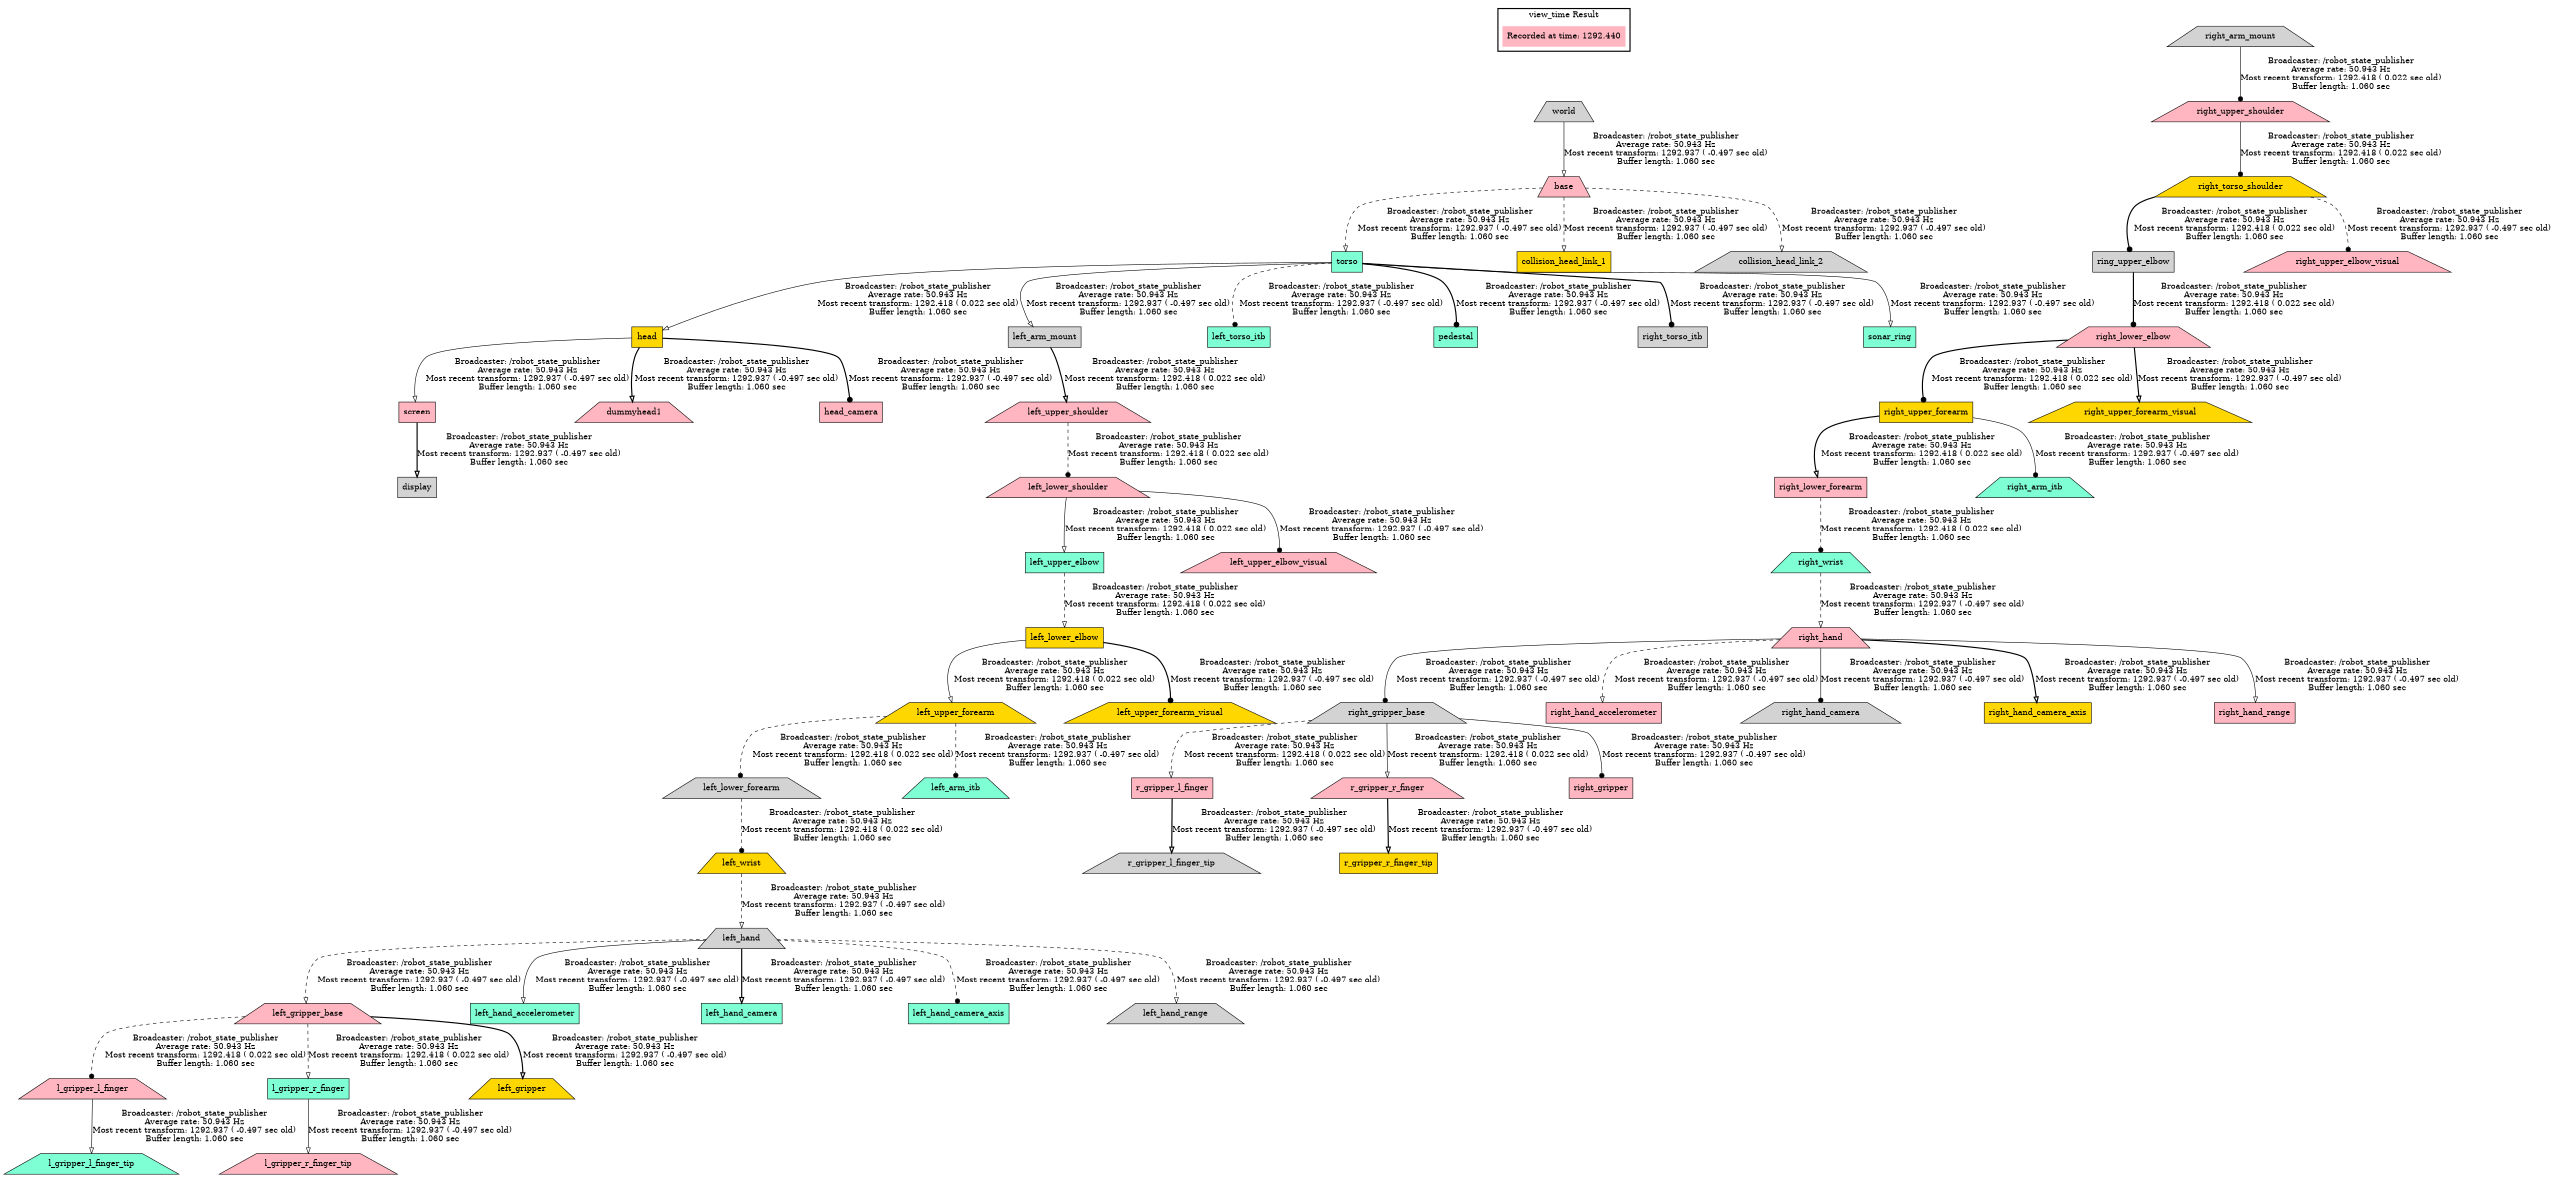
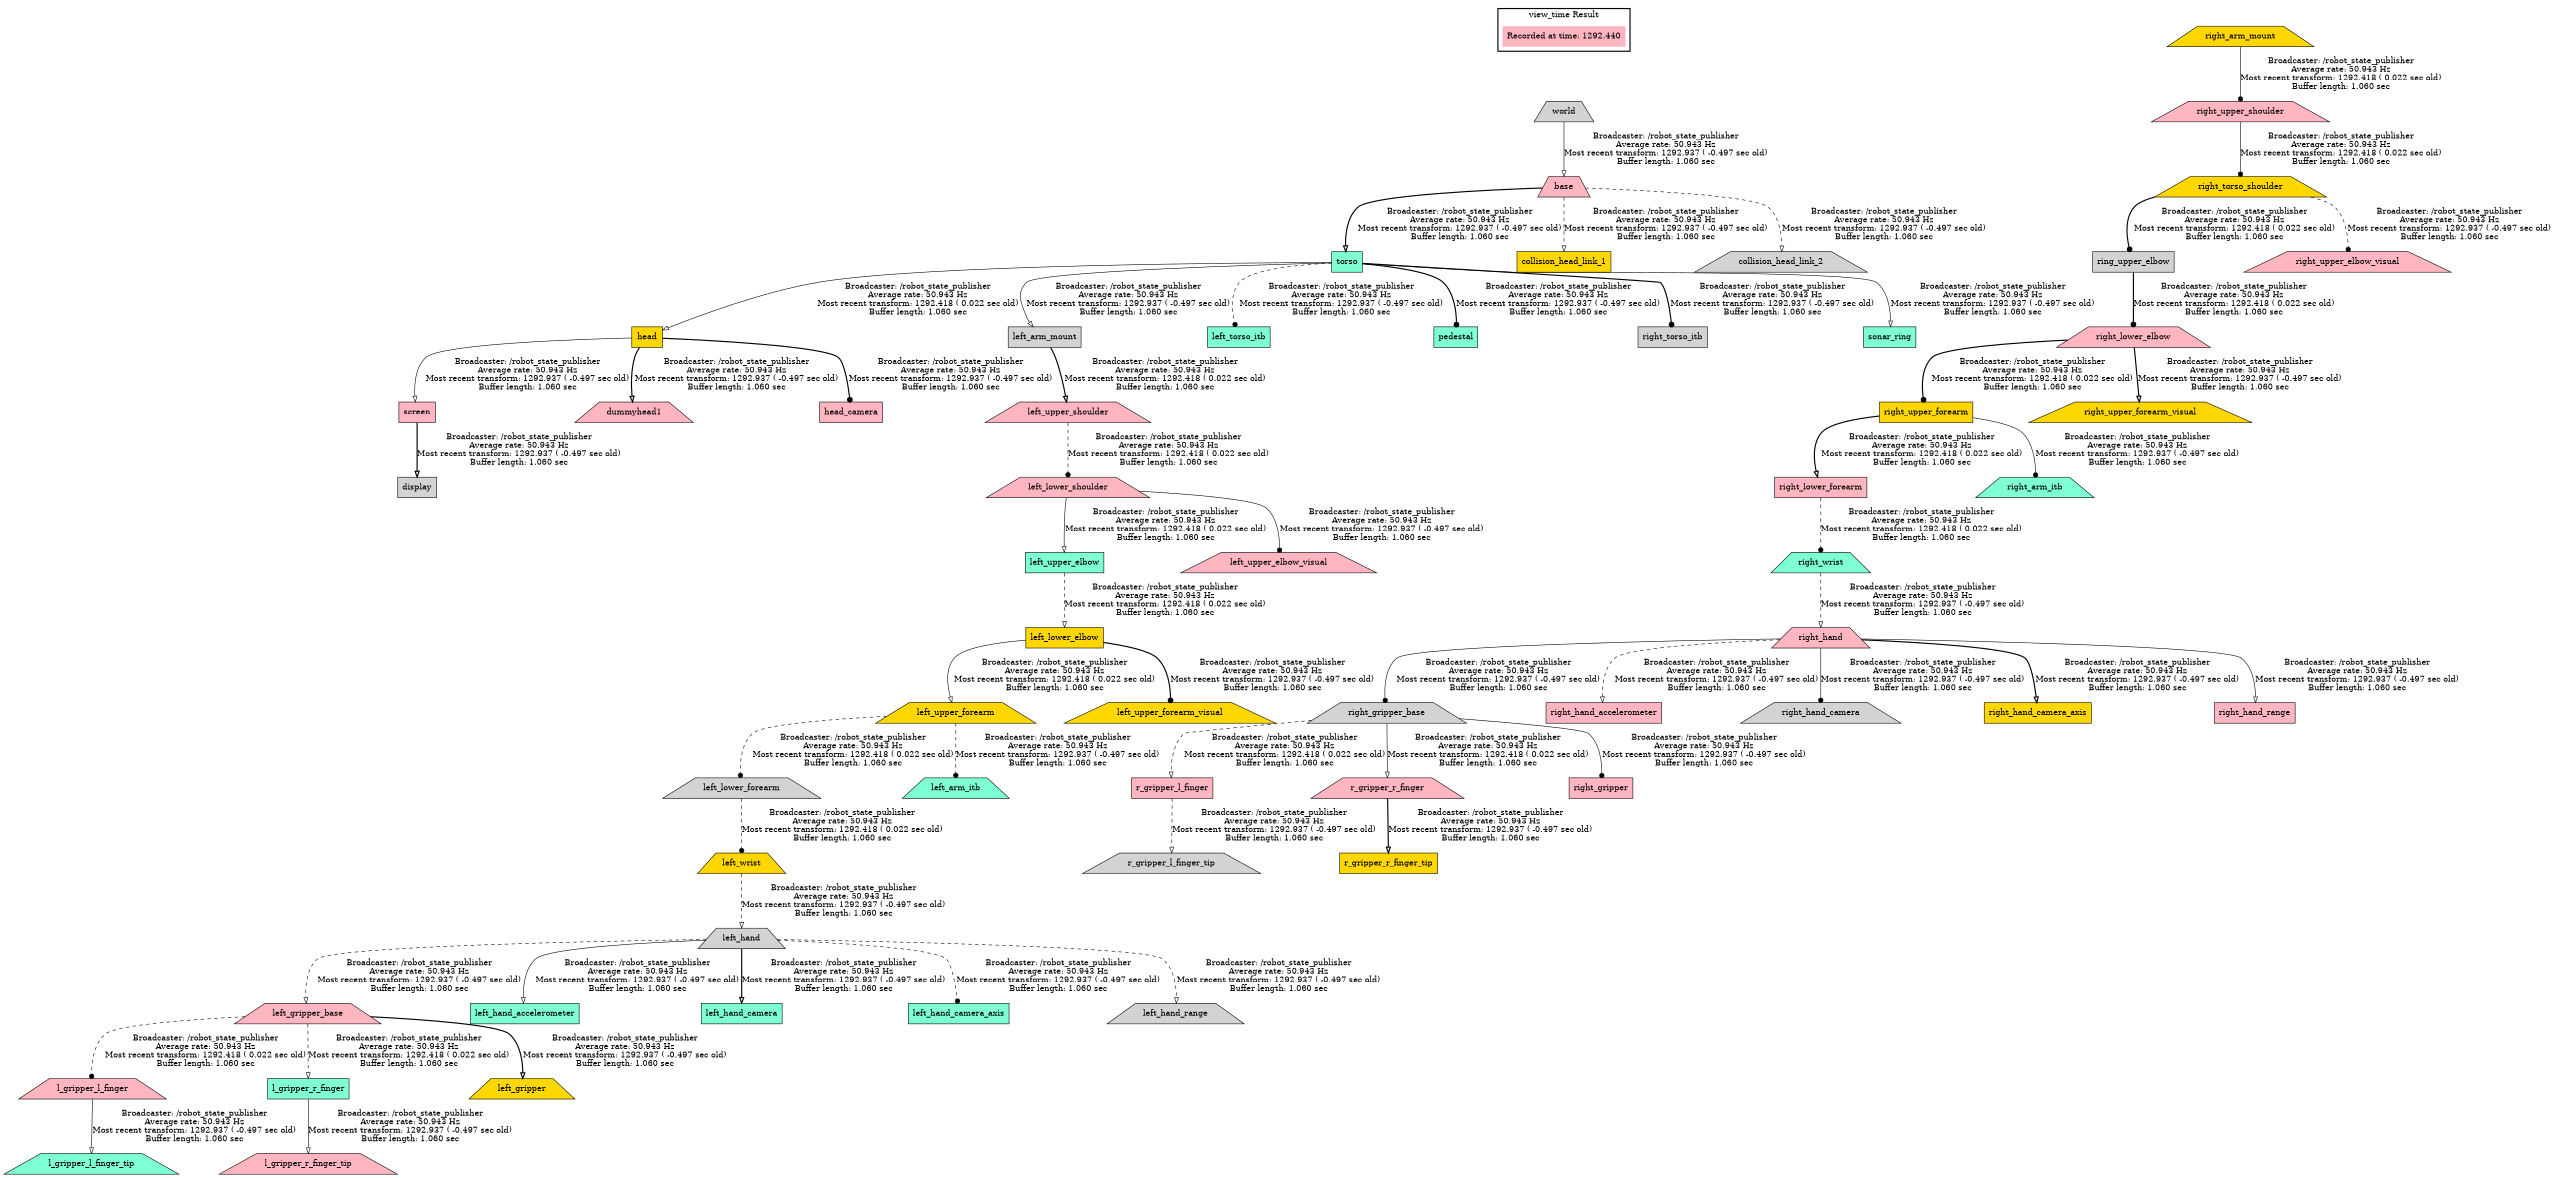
node "right_arm_mount": fillcolor lightgrey -> gold
edge "base" -> "torso": style dashed -> bold
edge "r_gripper_l_finger" -> "r_gripper_l_finger_tip": style bold -> dashed
